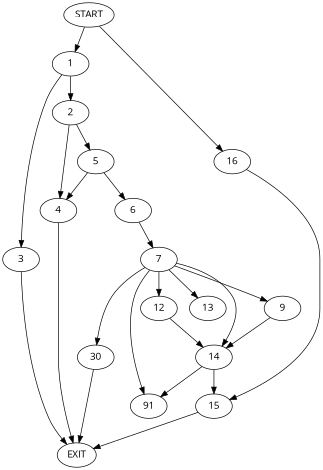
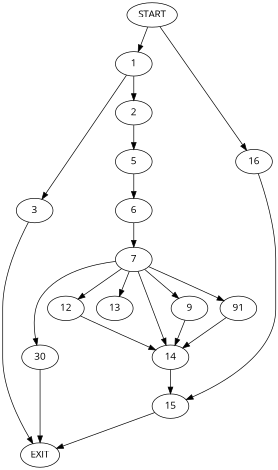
node "4": removed
edge "14" -> "91": reversed
